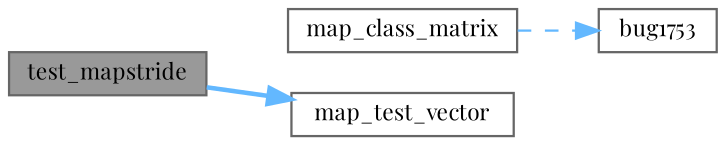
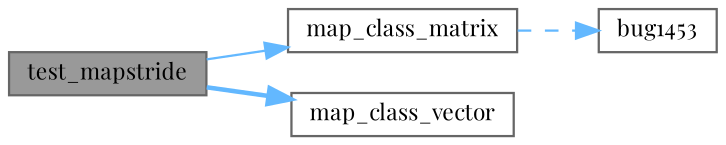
node "bug1753": label "bug1753" -> "bug1453"
edge "test_mapstride" -> "map_class_matrix": added
node "map_test_vector": label "map_test_vector" -> "map_class_vector"
